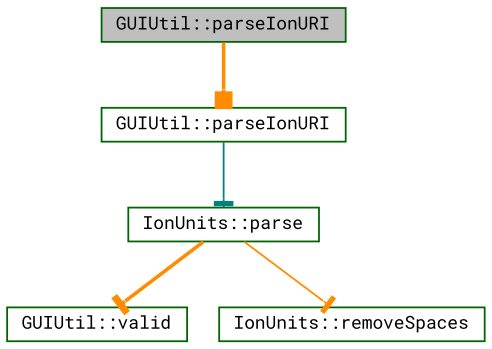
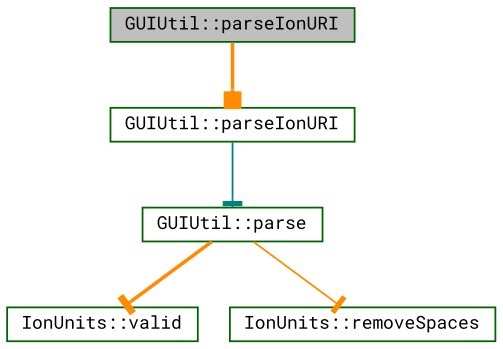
node "IonUnits::parse": label "IonUnits::parse" -> "GUIUtil::parse"
node "GUIUtil::valid": label "GUIUtil::valid" -> "IonUnits::valid"
